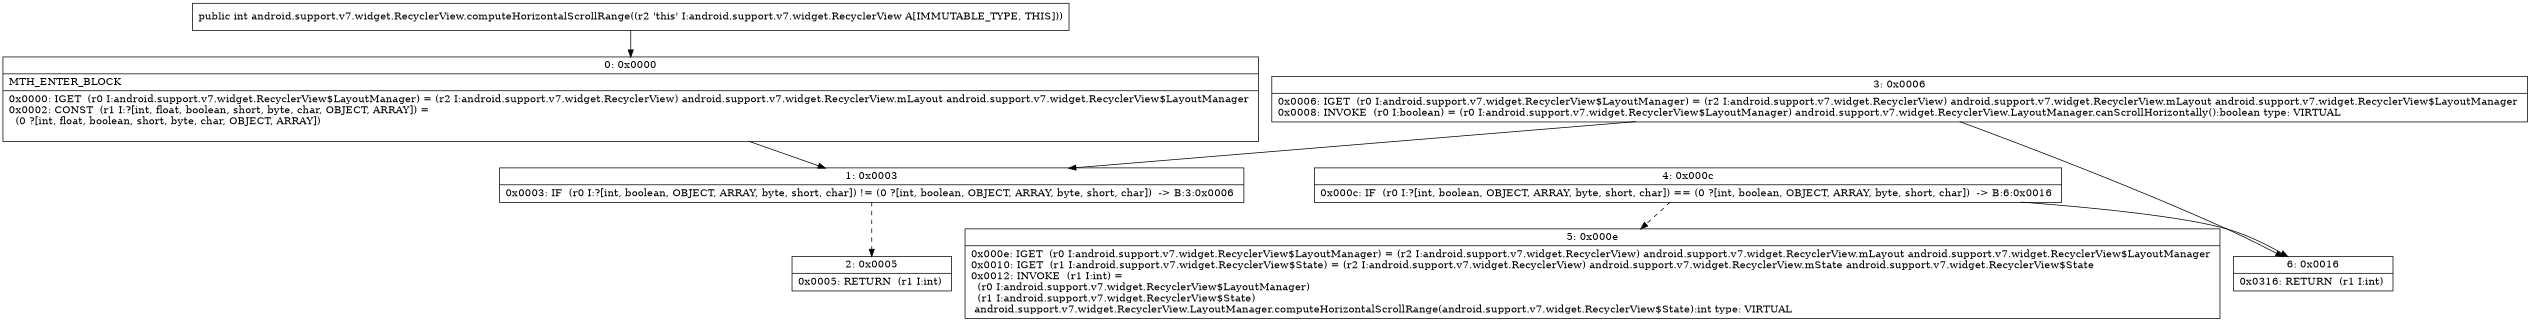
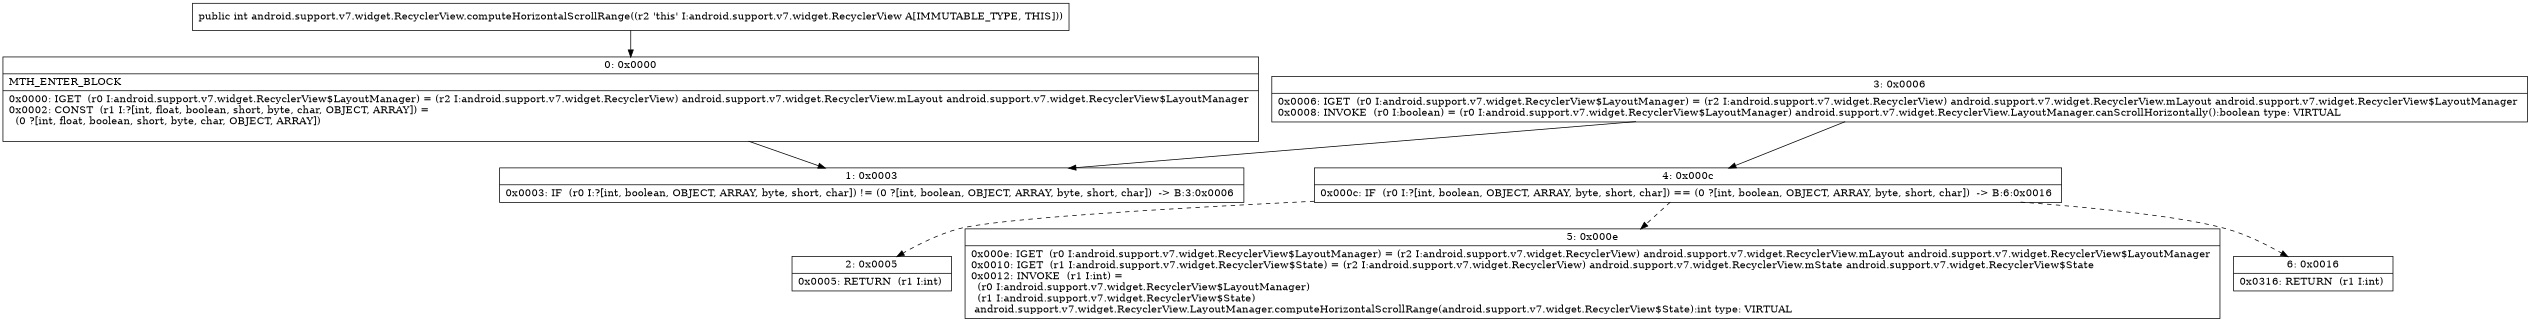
edge "3: 0x0006" -> "6: 0x0016": now "3: 0x0006" -> "4: 0x000c"
edge "4: 0x000c" -> "6: 0x0016": style solid -> dashed
edge "1: 0x0003" -> "2: 0x0005": now "4: 0x000c" -> "2: 0x0005"
